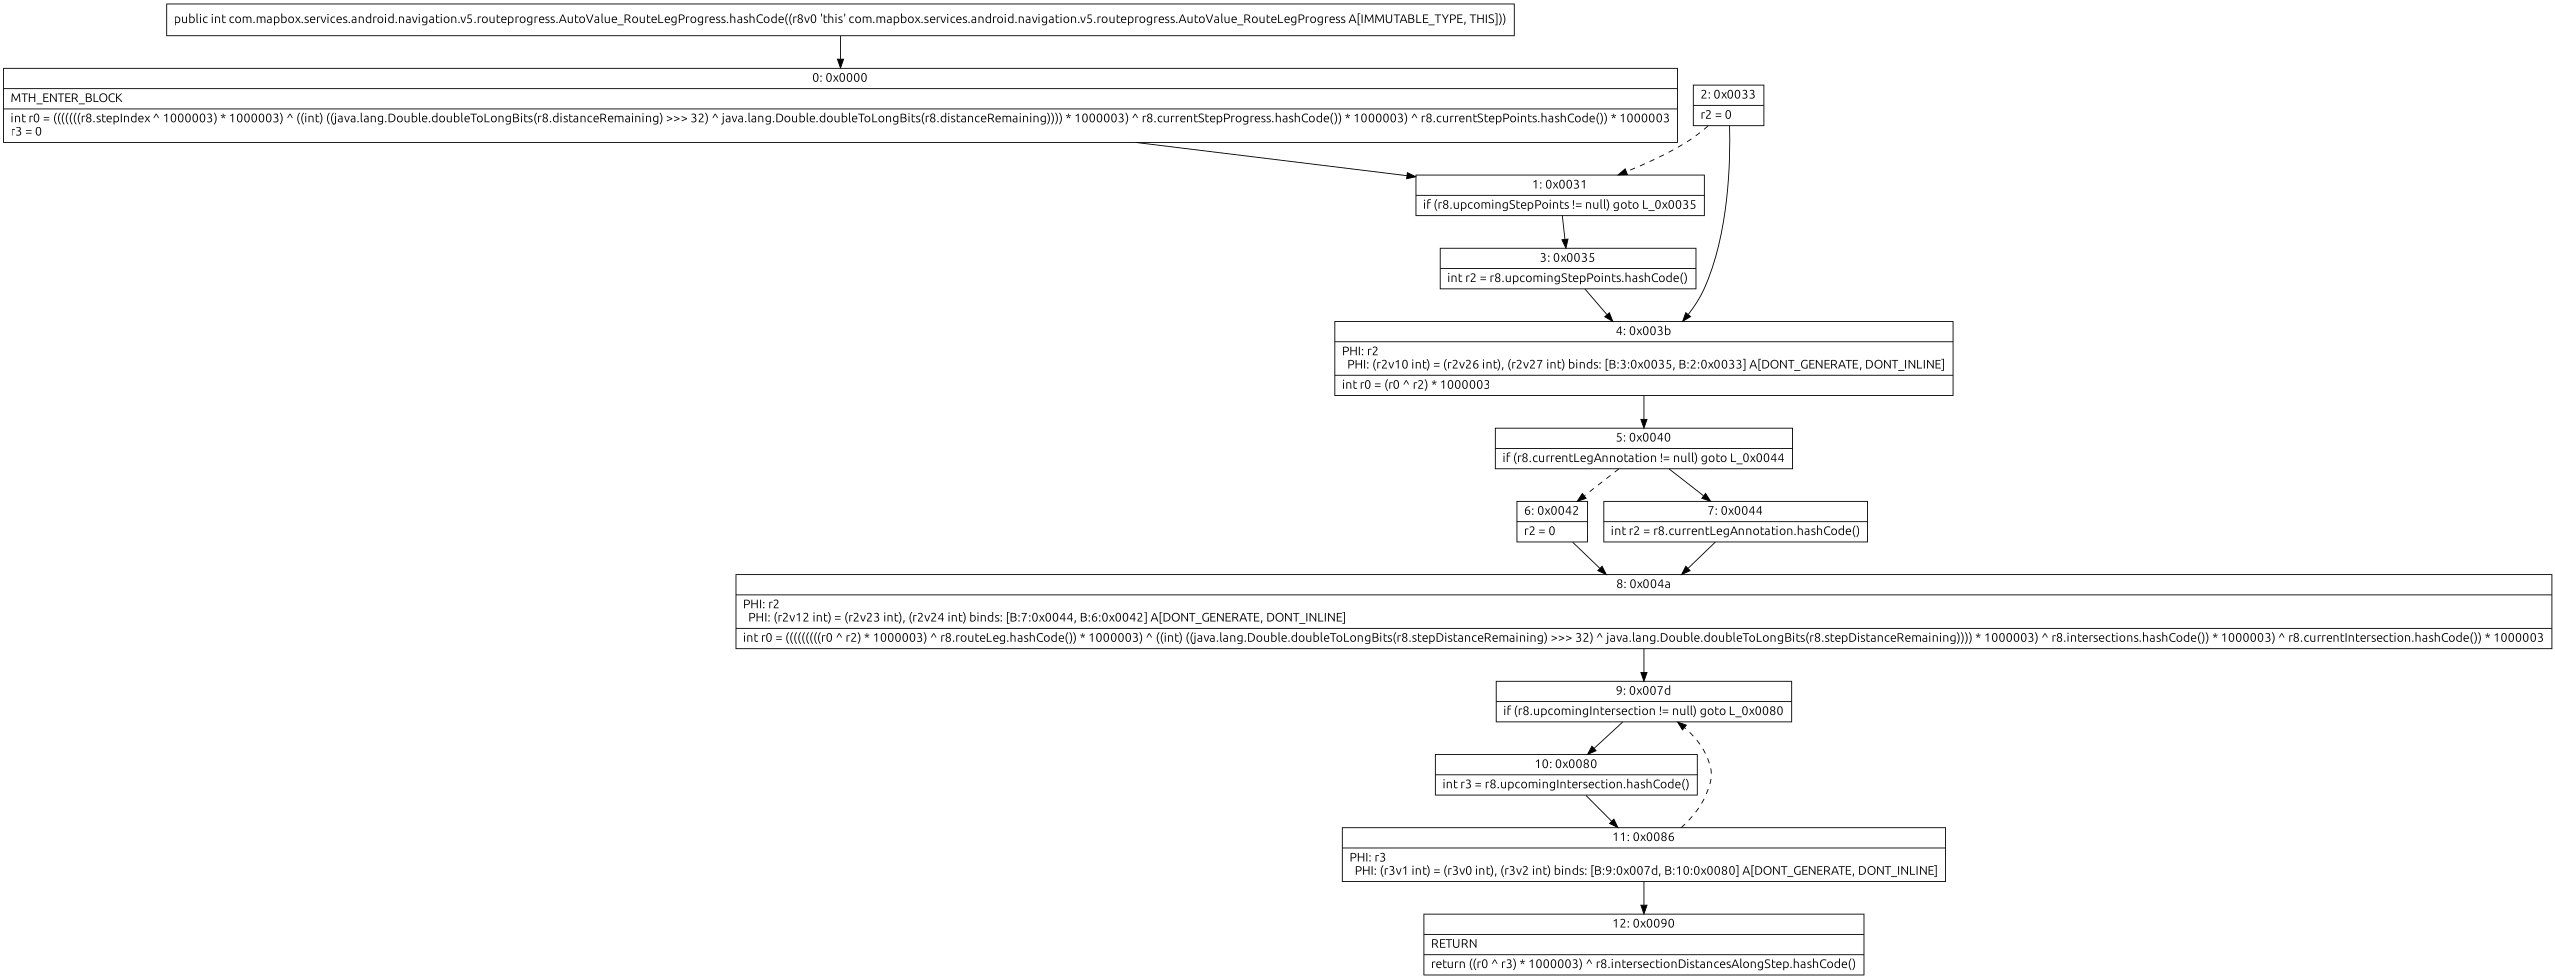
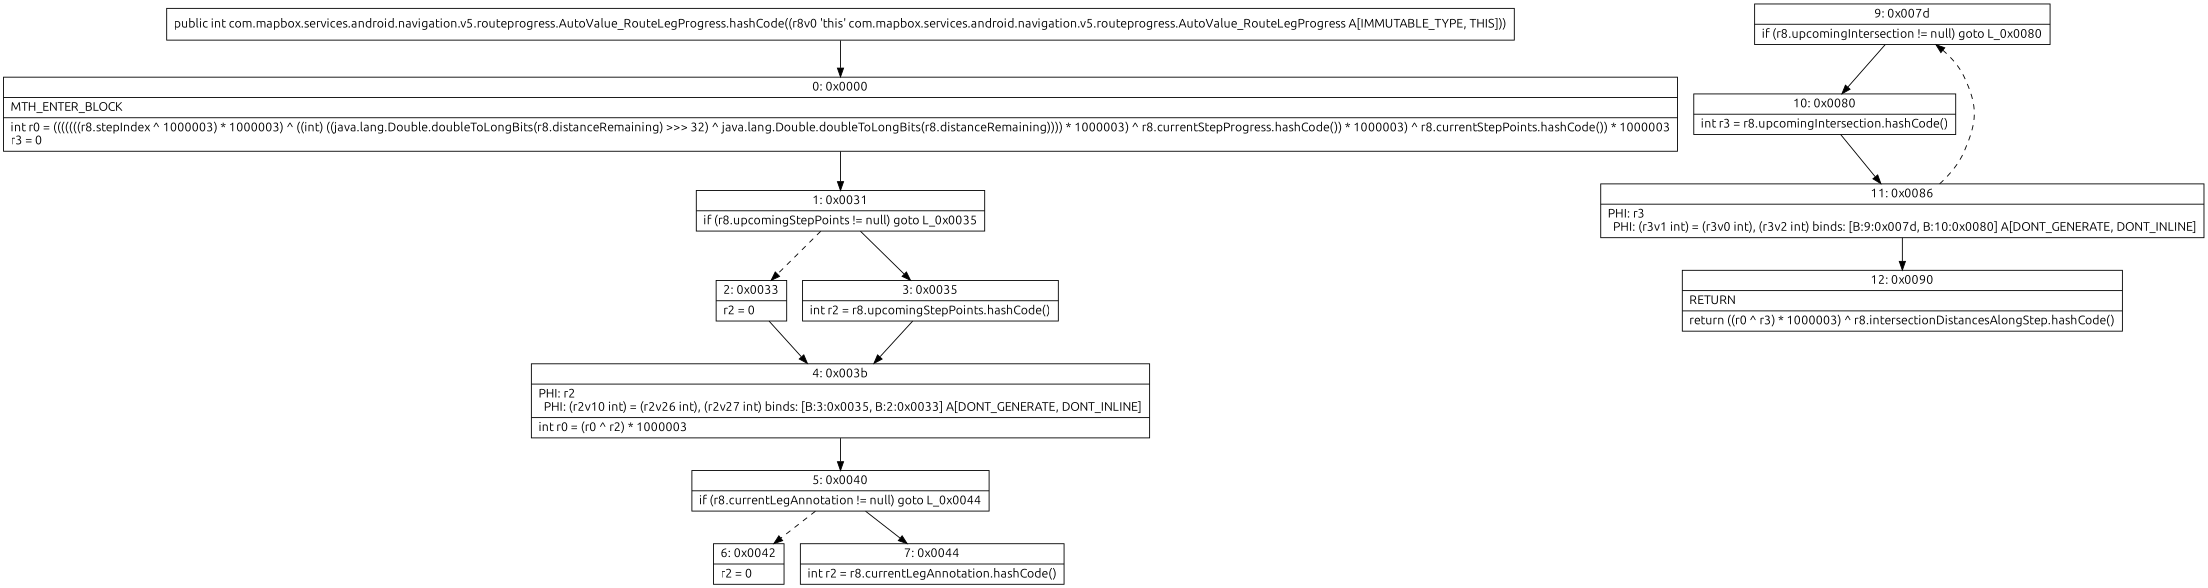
edge "2: 0x0033" -> "1: 0x0031": reversed
node "8: 0x004a": removed
